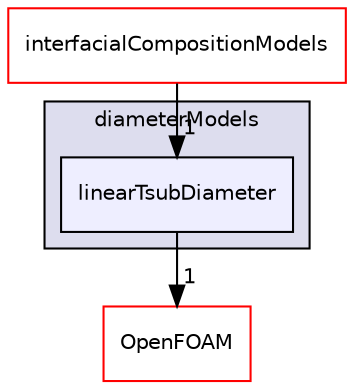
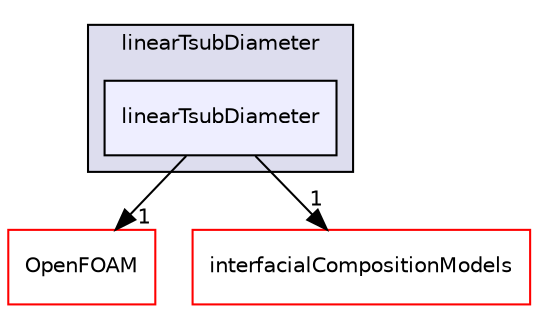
edge "interfacialCompositionModels" -> "linearTsubDiameter": reversed
cluster "diameterModels": label "diameterModels" -> "linearTsubDiameter"
